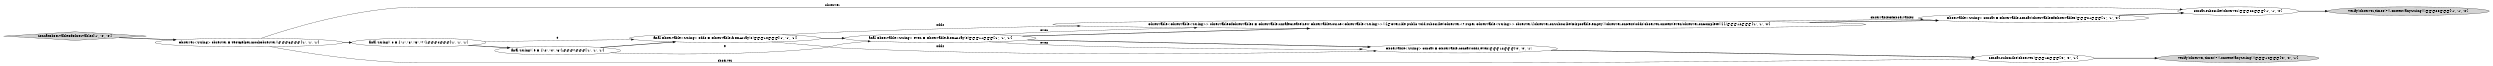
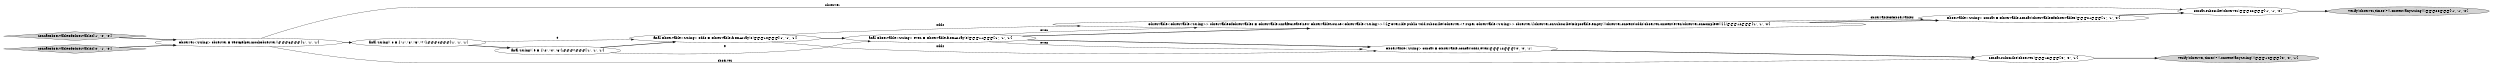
node "concatObservableOfObservables['0', '1', '0']": added
